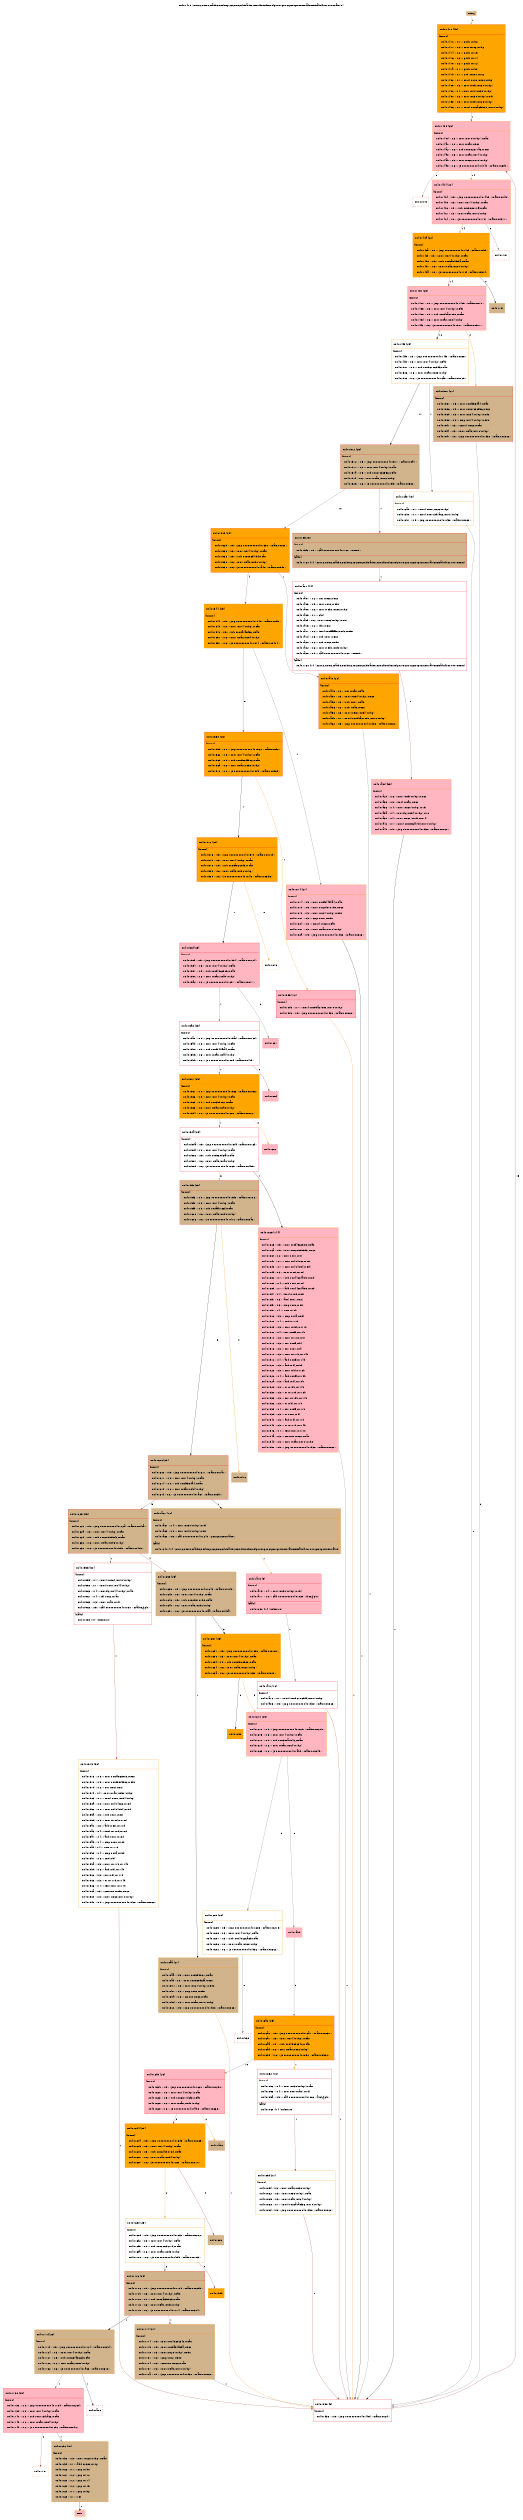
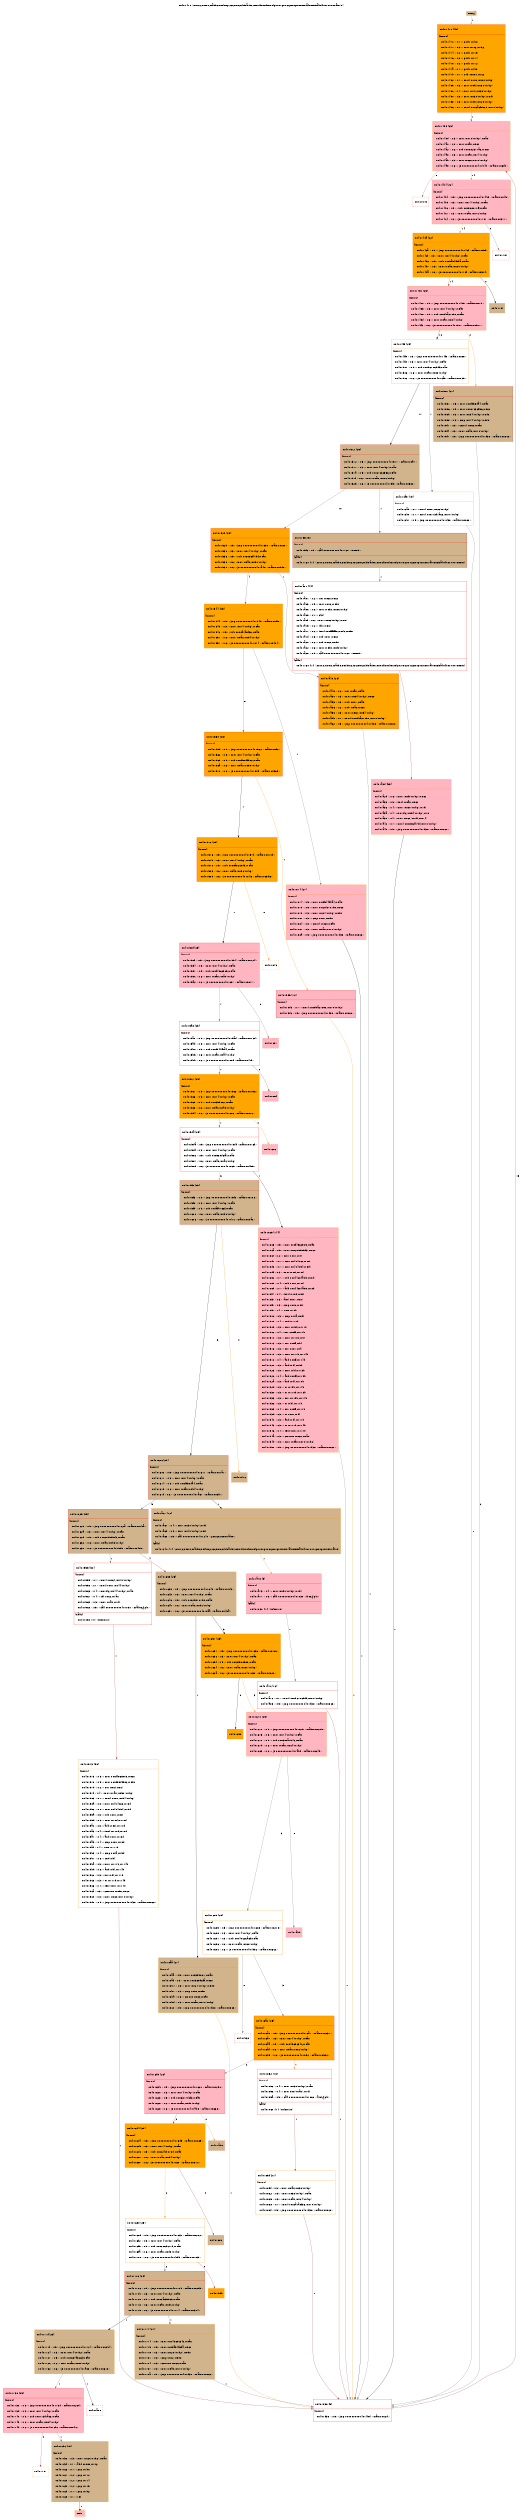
edge "0x401abd" -> "0x4016a2 [25]": now "0x401689 [25]" -> "0x4016a2 [25]"
edge "0x4016a2 [25]" -> "0x4016bb [25]": label " 10" -> " 2"
